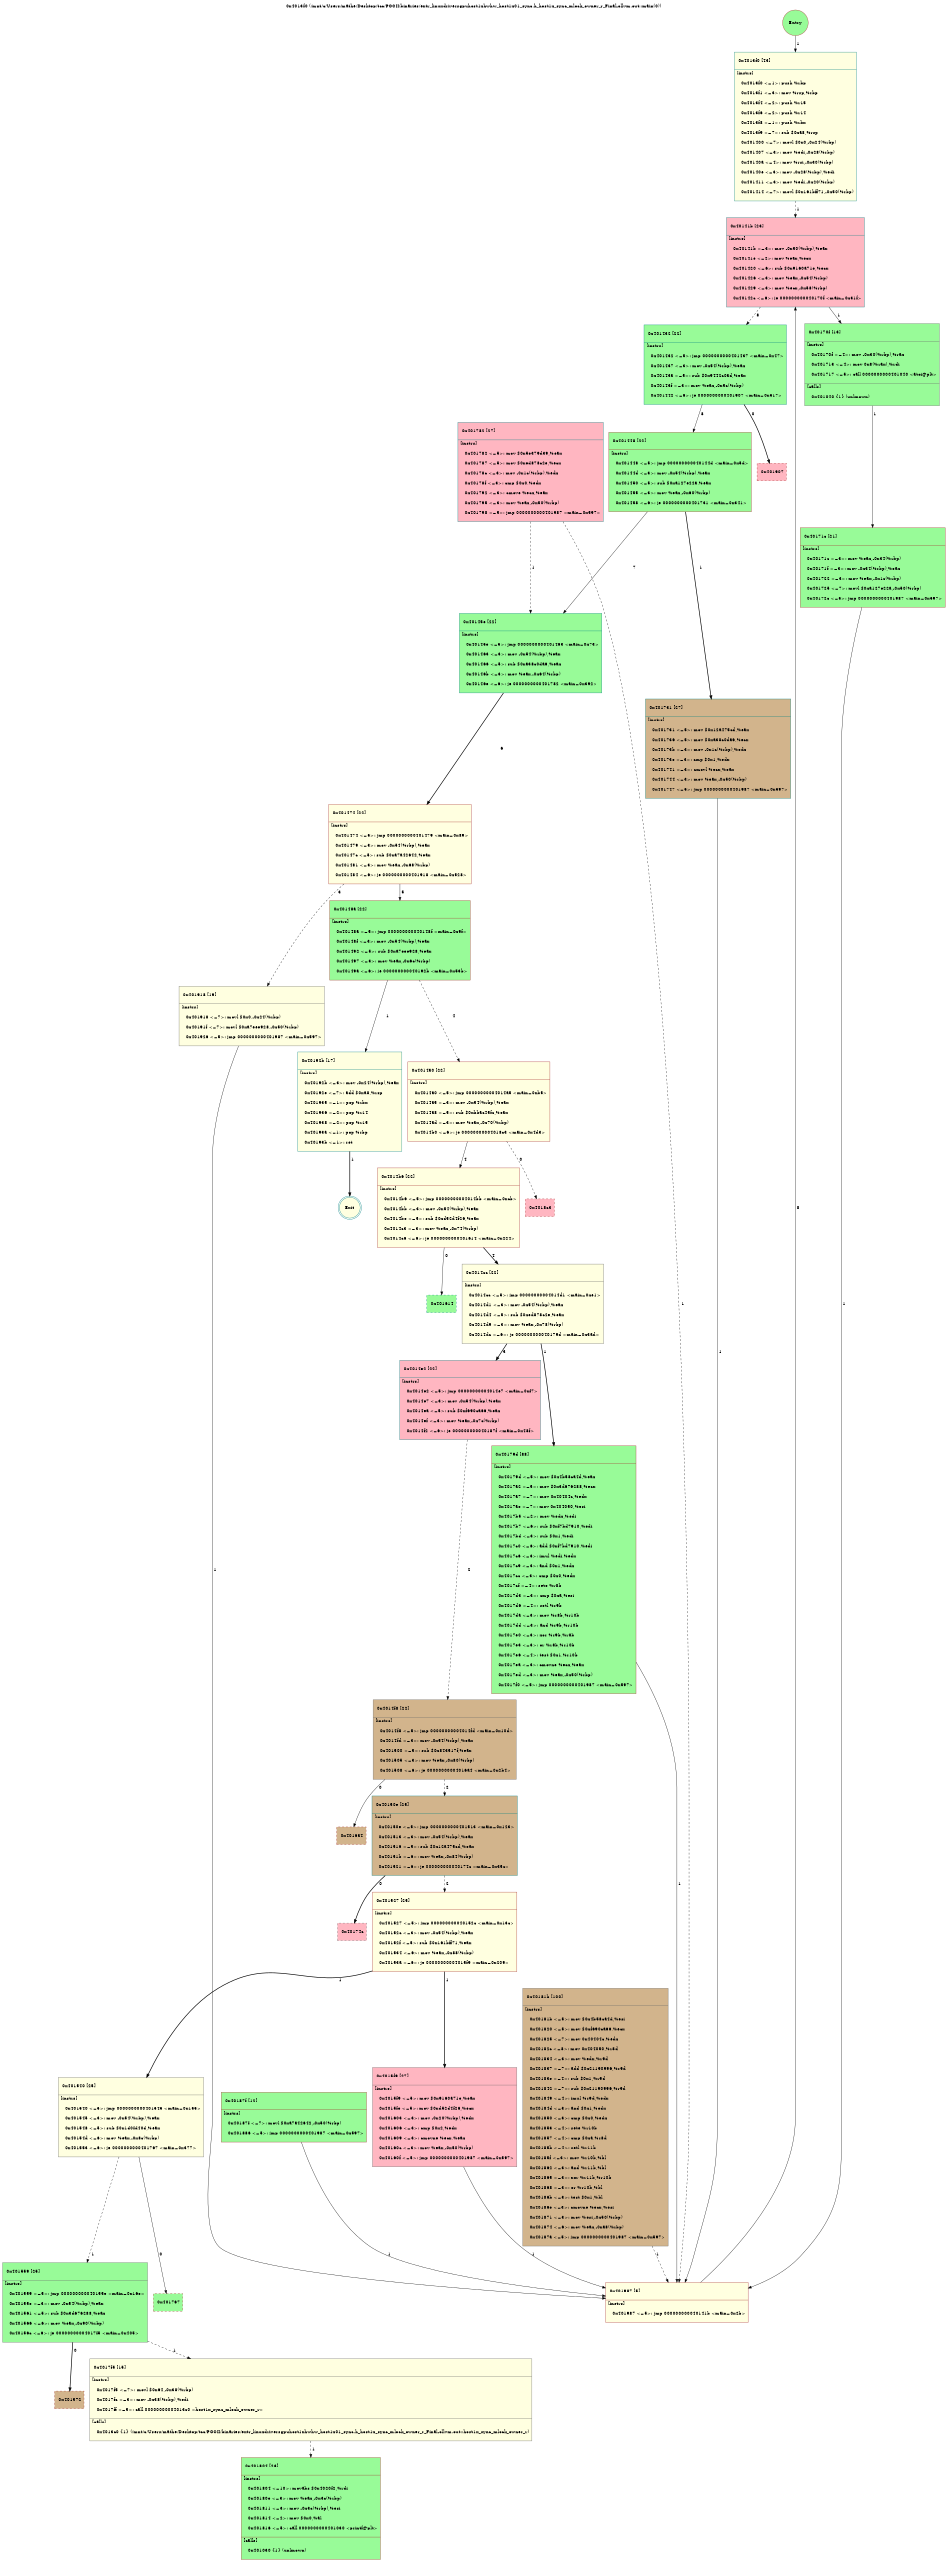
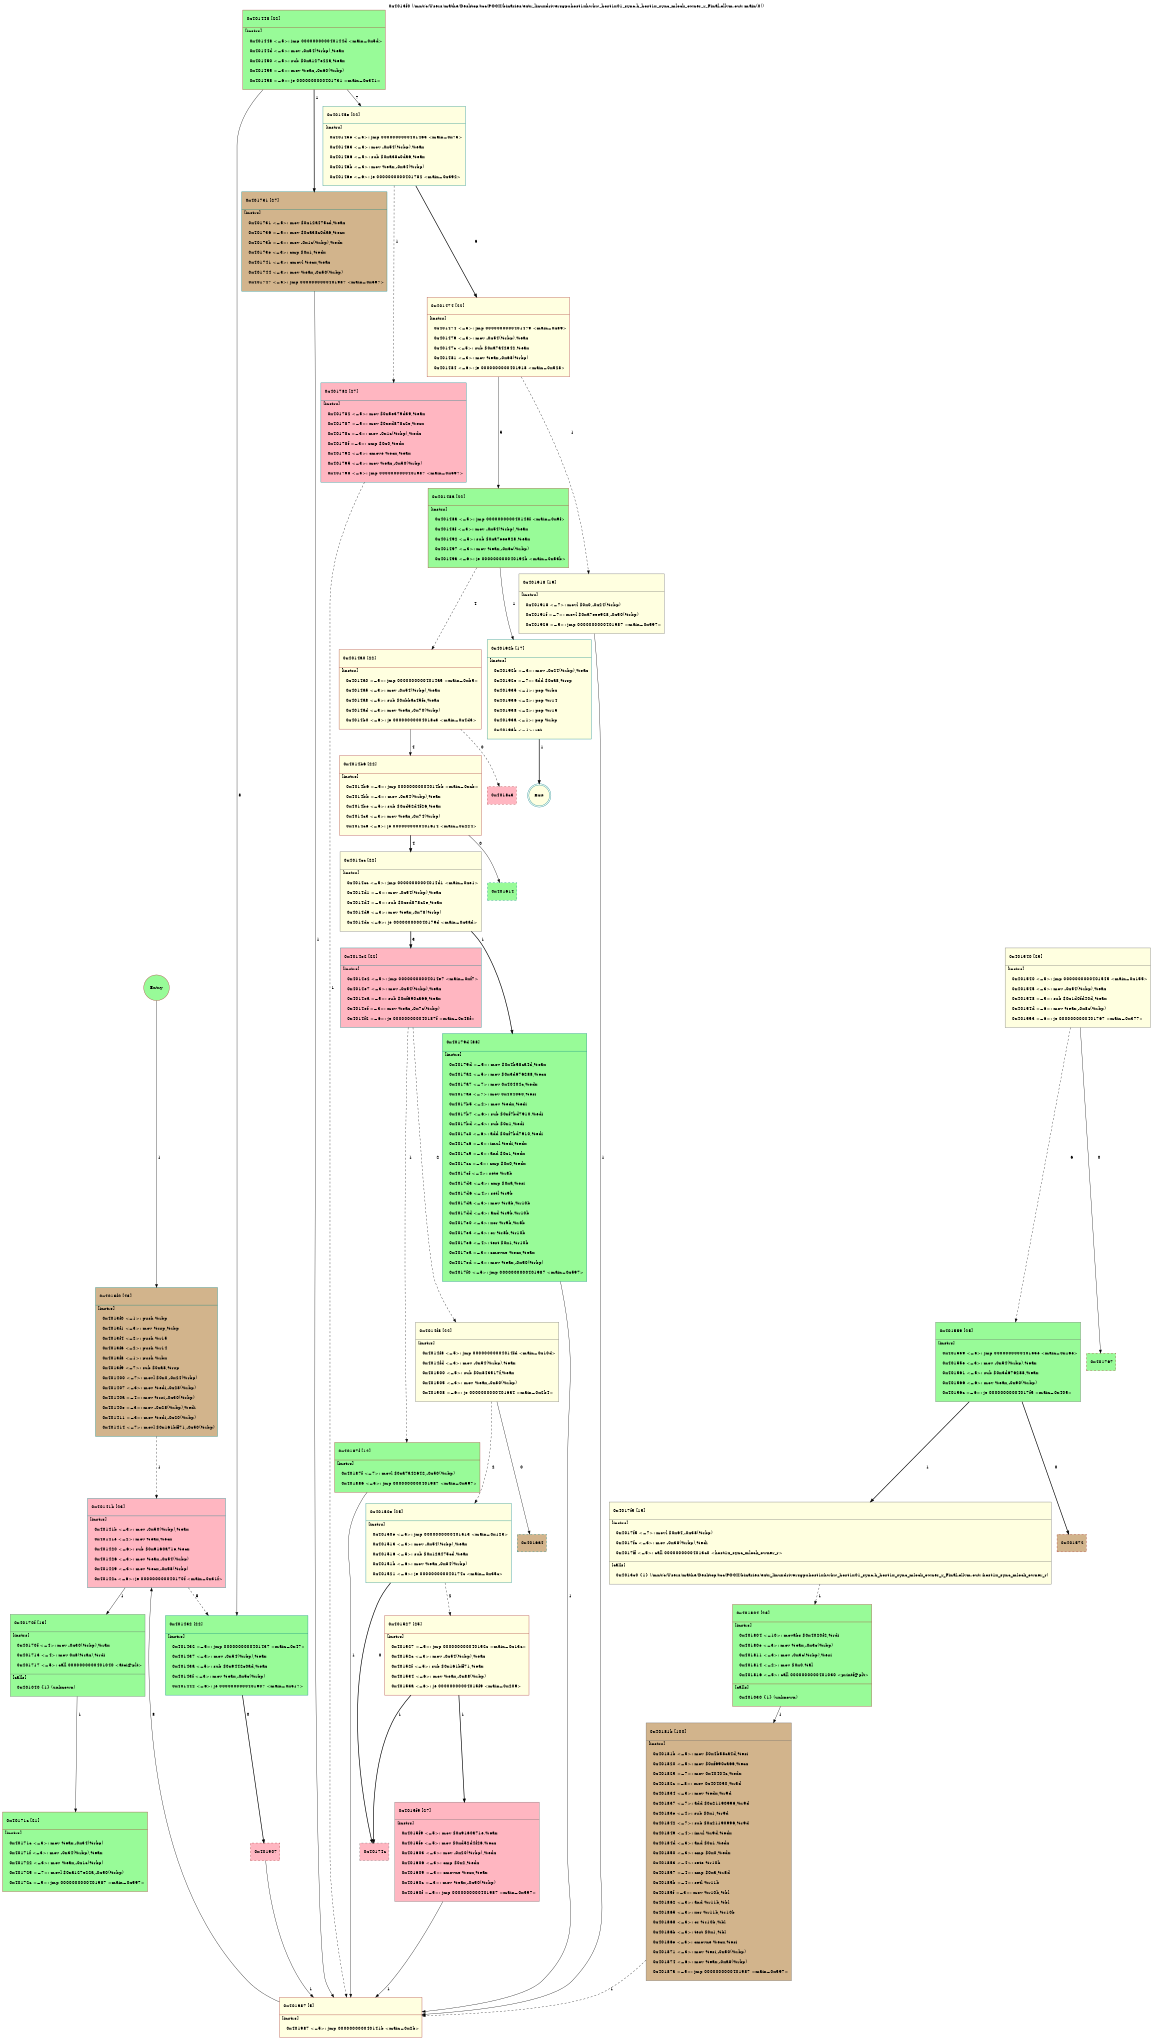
node "0x4013f0 [43]": fillcolor lightyellow -> tan
edge "0x401432 [22]" -> "0x401448 [22]": reversed
edge "0x401782 [27]" -> "0x40145e [22]": reversed
node "0x40145e [22]": fillcolor palegreen -> lightyellow
edge "0x401474 [22]" -> "0x401918 [19]": label " 3" -> " 1"
edge "0x4014e2 [22]" -> "0x40187f [12]": added, label "1"
edge "0x40171c [21]" -> "0x401987 [5]": now "0x401907" -> "0x401987 [5]"
node "0x40179d [88]": color brown -> teal
edge "0x401804 [23]" -> "0x40181b [100]": added, label "1"
node "0x4014f8 [22]": fillcolor tan -> lightyellow
node "0x4016a4": color brown -> teal
node "0x40150e [25]": fillcolor tan -> lightyellow
edge "0x401527 [25]" -> "0x401540 [25]": now "0x401527 [25]" -> "0x40174c"
edge "0x401540 [25]" -> "0x401559 [25]": label " 1" -> " 6"
edge "0x401559 [25]" -> "0x4017f5 [15]": style dashed -> bold
